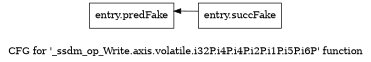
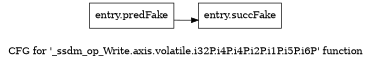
edge "entry.succFake" -> "entry.predFake": reversed
